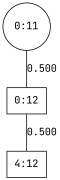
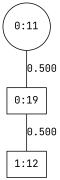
node "0:12": label "0:12" -> "0:19"
node "4:12": label "4:12" -> "1:12"
